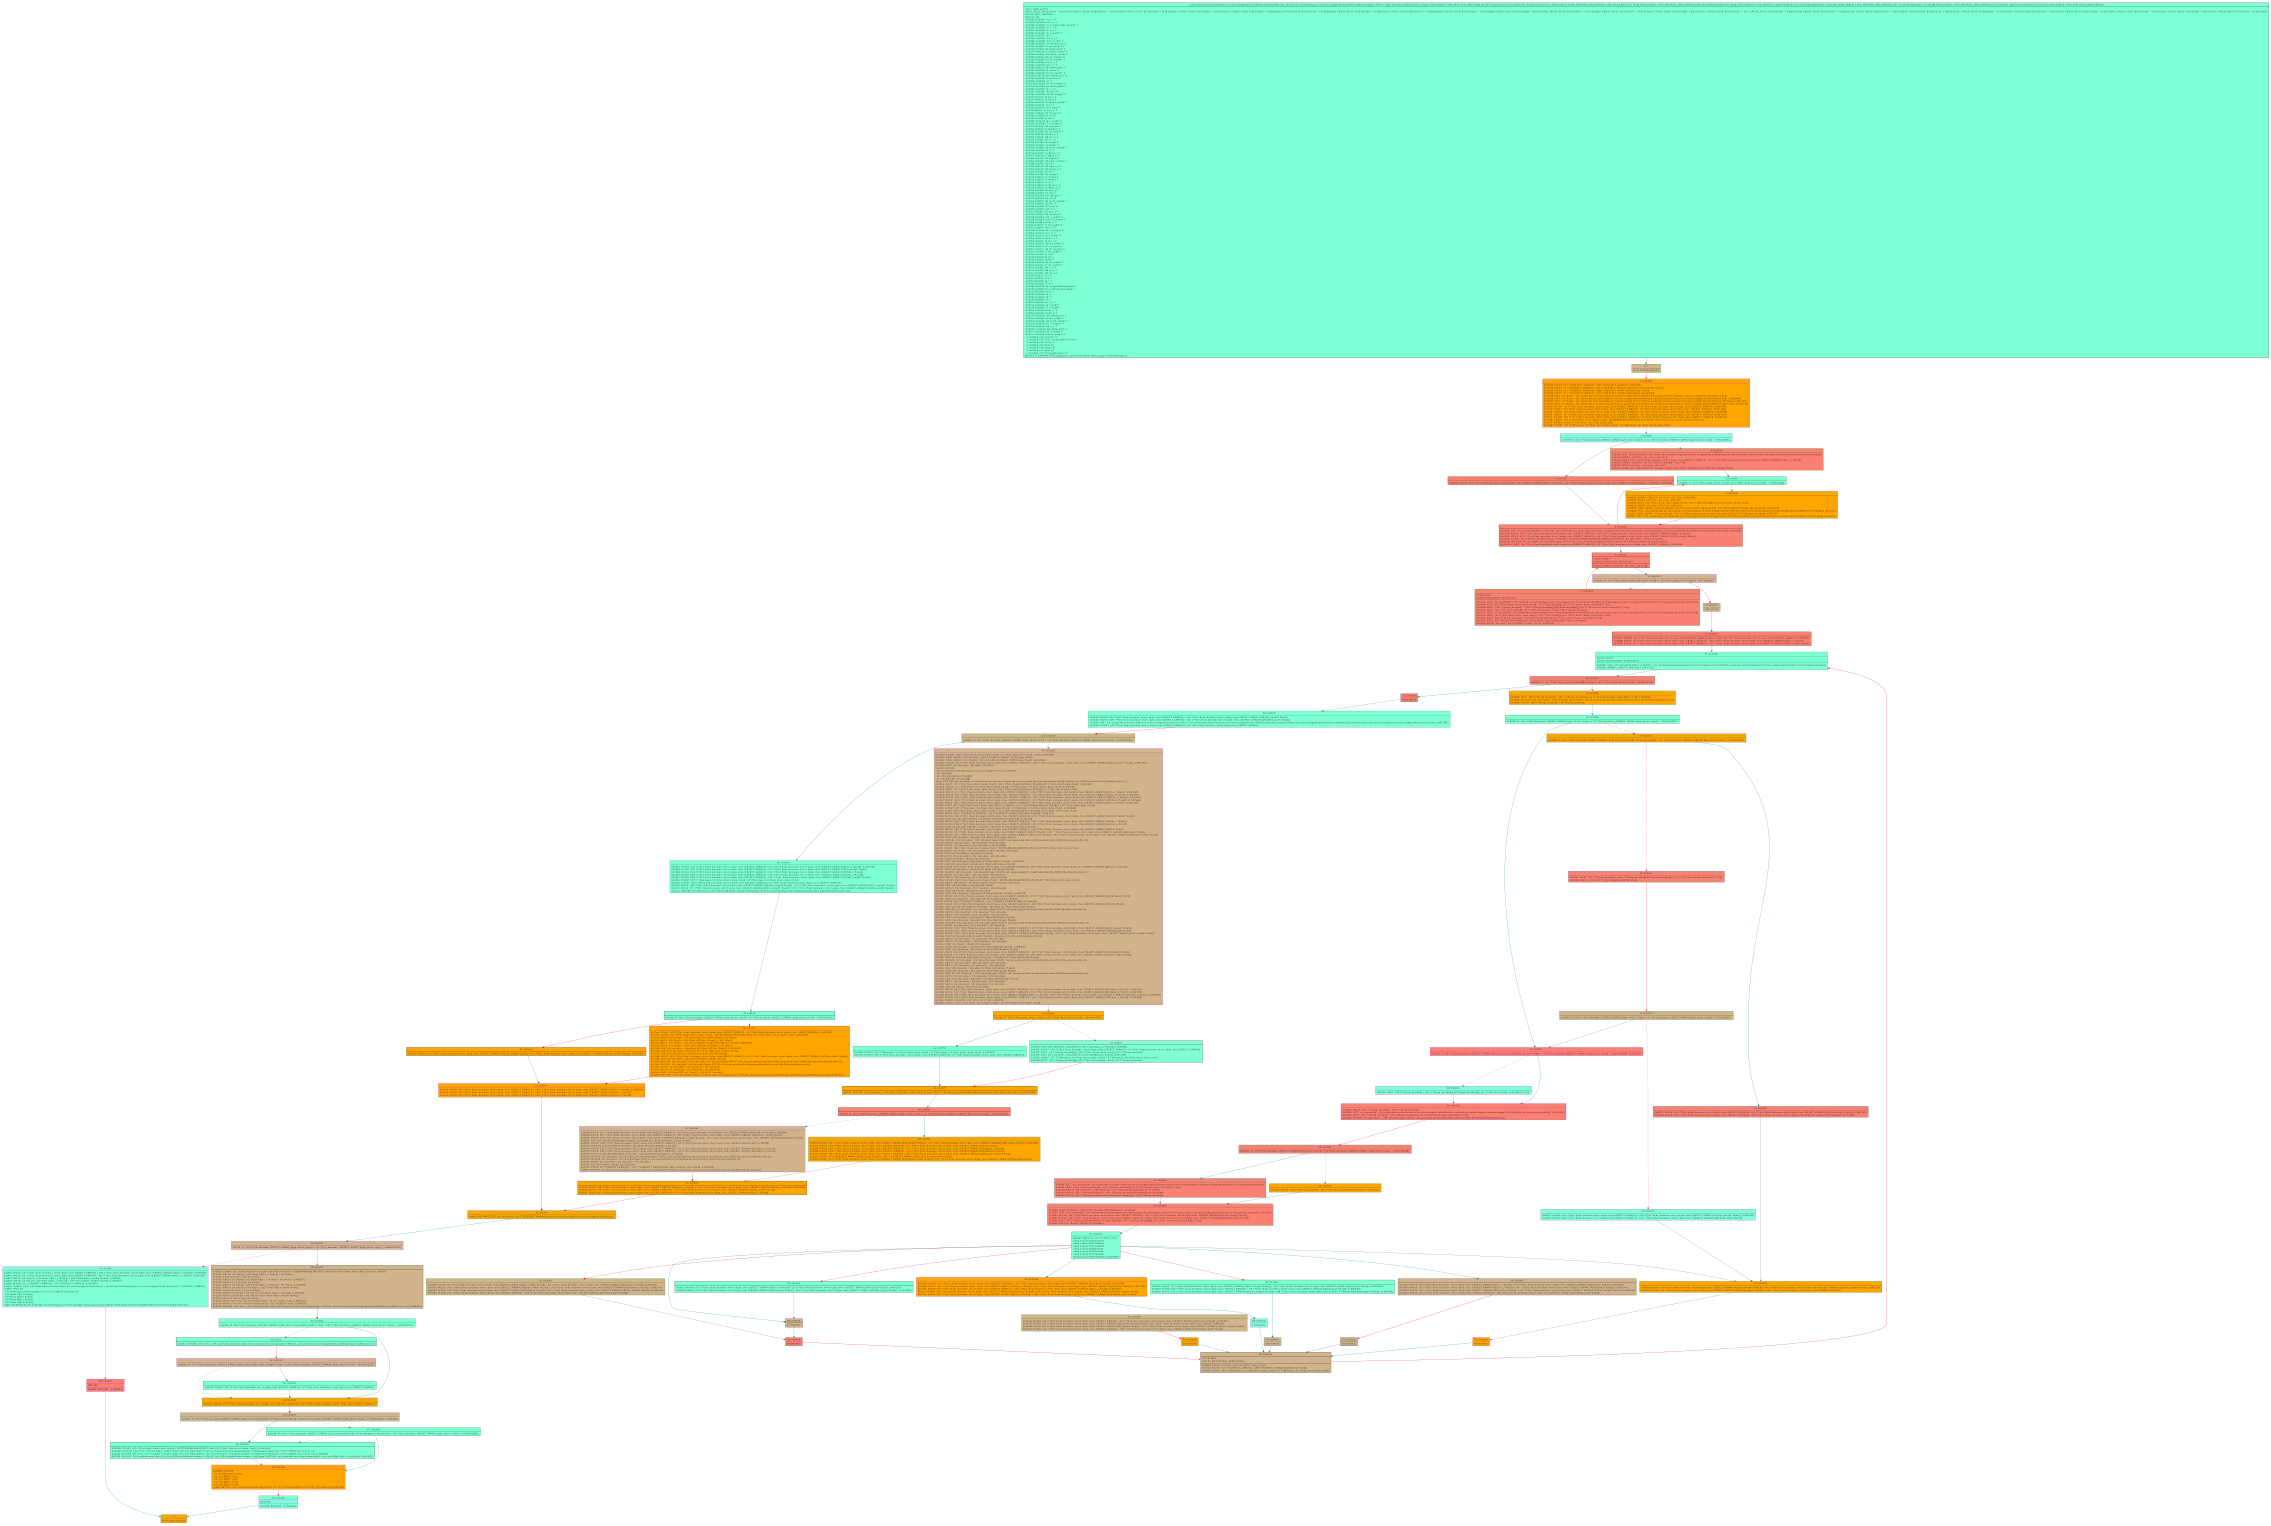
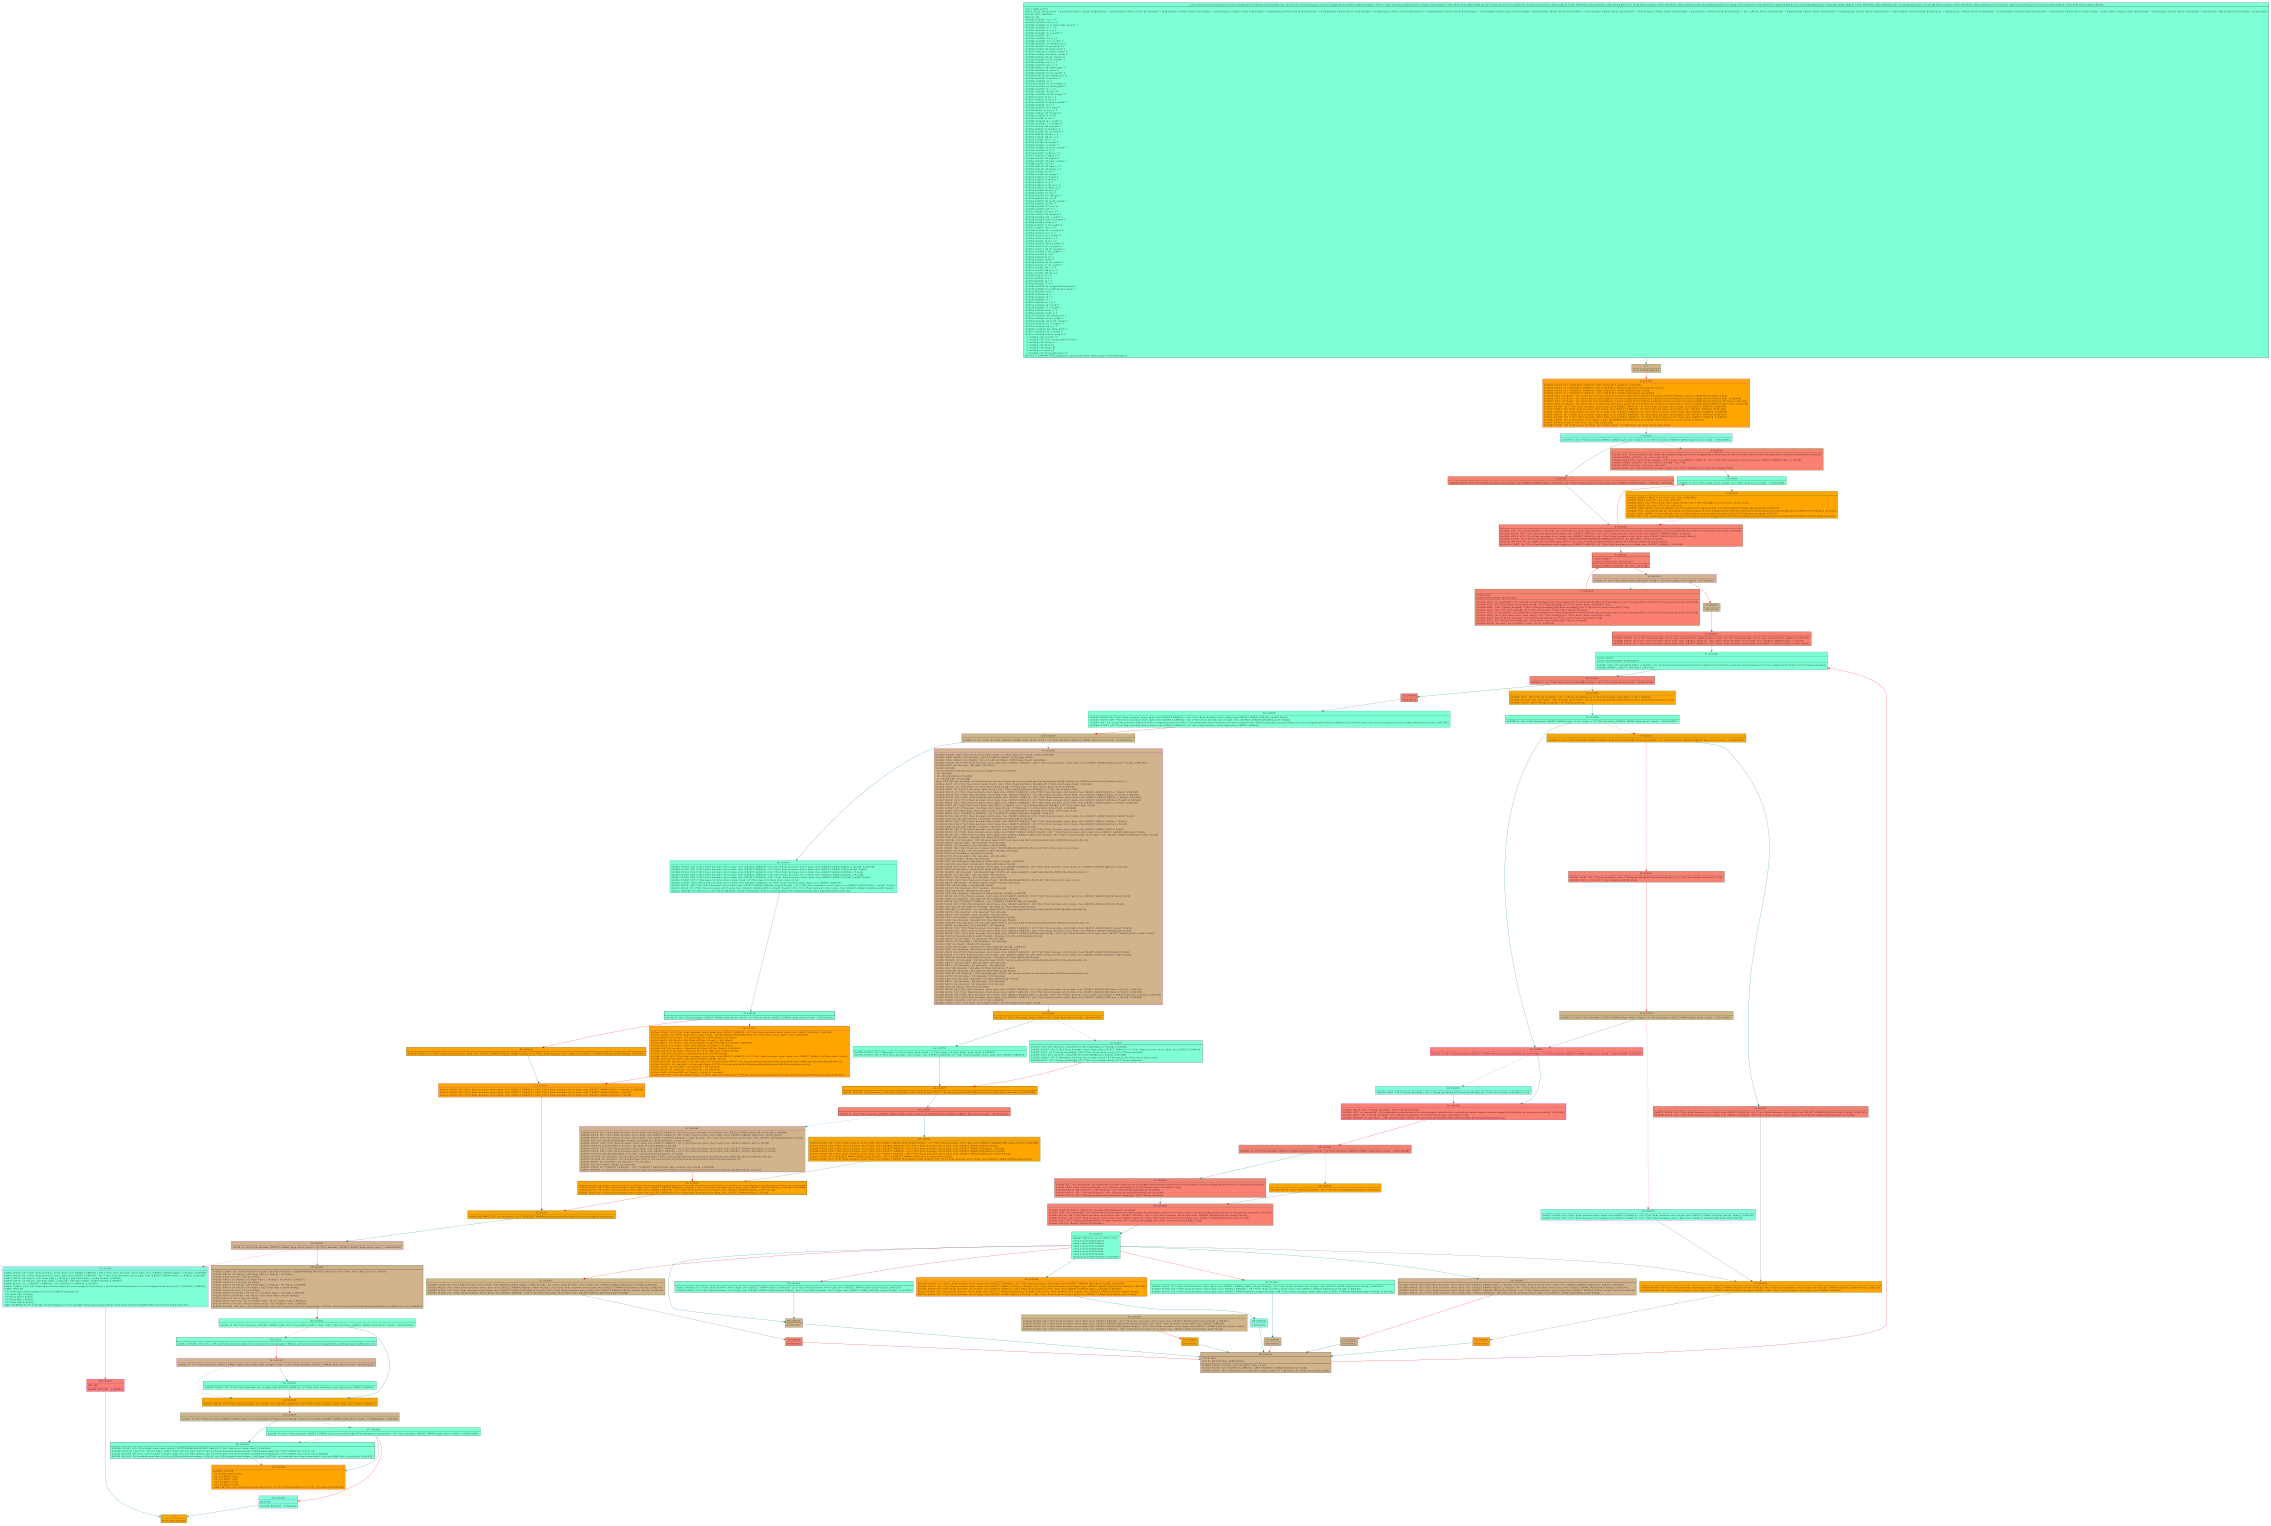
edge "6: 0x0026" -> "8: 0x0036": style solid -> dashed
edge "79: 0x00cb" -> "76: 0x00cb": now "79: 0x00cb" -> "38: 0x00cb"
edge "69: 0x0238" -> "70: 0x023b": now "67: 0x0229" -> "70: 0x023b"
